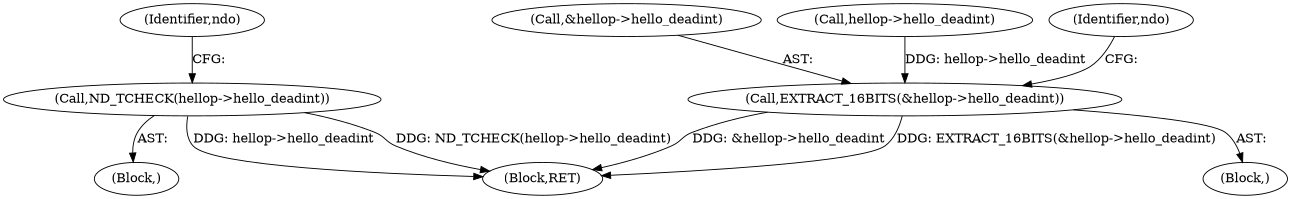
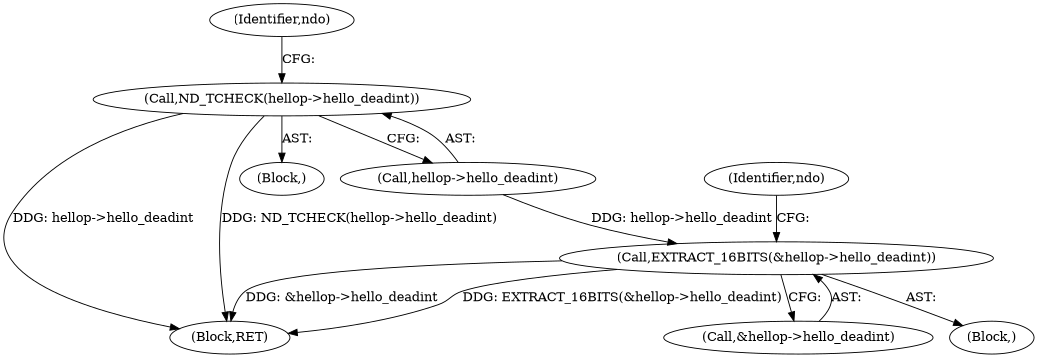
edge "(Call,hellop->hello_deadint)" -> "(Call,ND_TCHECK(hellop->hello_deadint))": added, label "AST:"
edge "(Call,ND_TCHECK(hellop->hello_deadint))" -> "(Call,hellop->hello_deadint)": added, label "CFG:"
edge "(Call,EXTRACT_16BITS(&hellop->hello_deadint))" -> "(Call,&hellop->hello_deadint)": added, label "CFG:"
